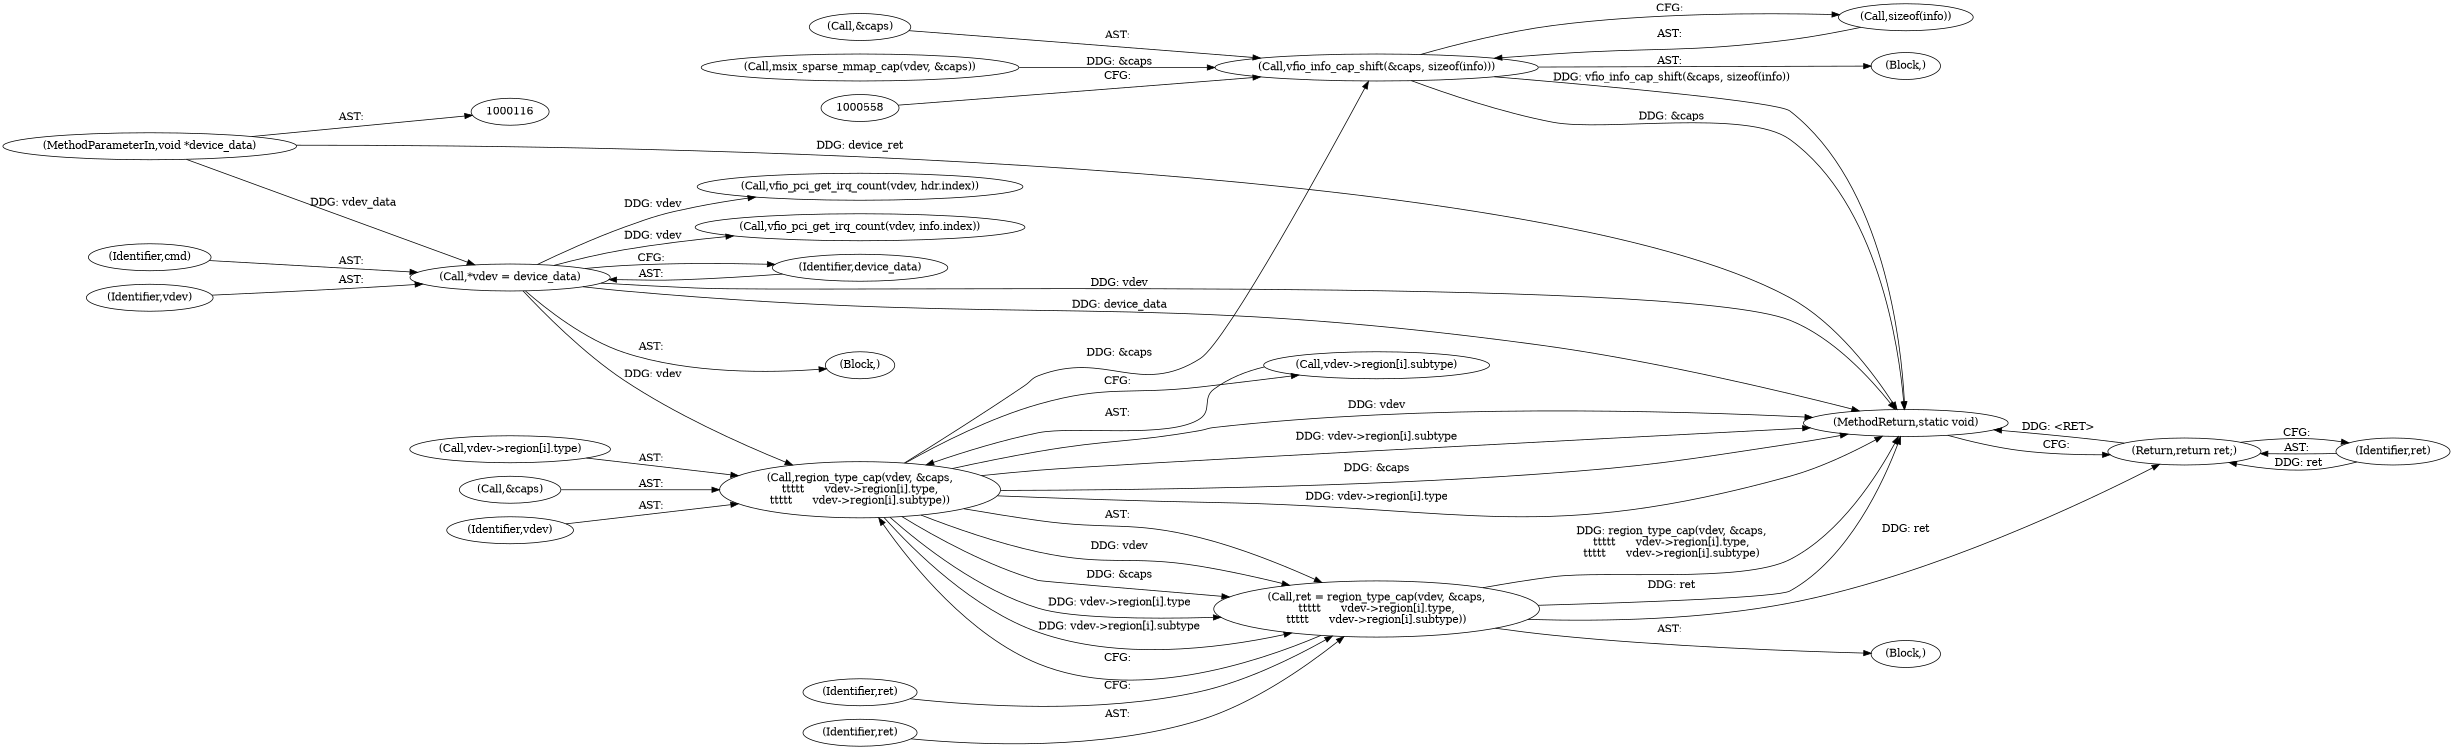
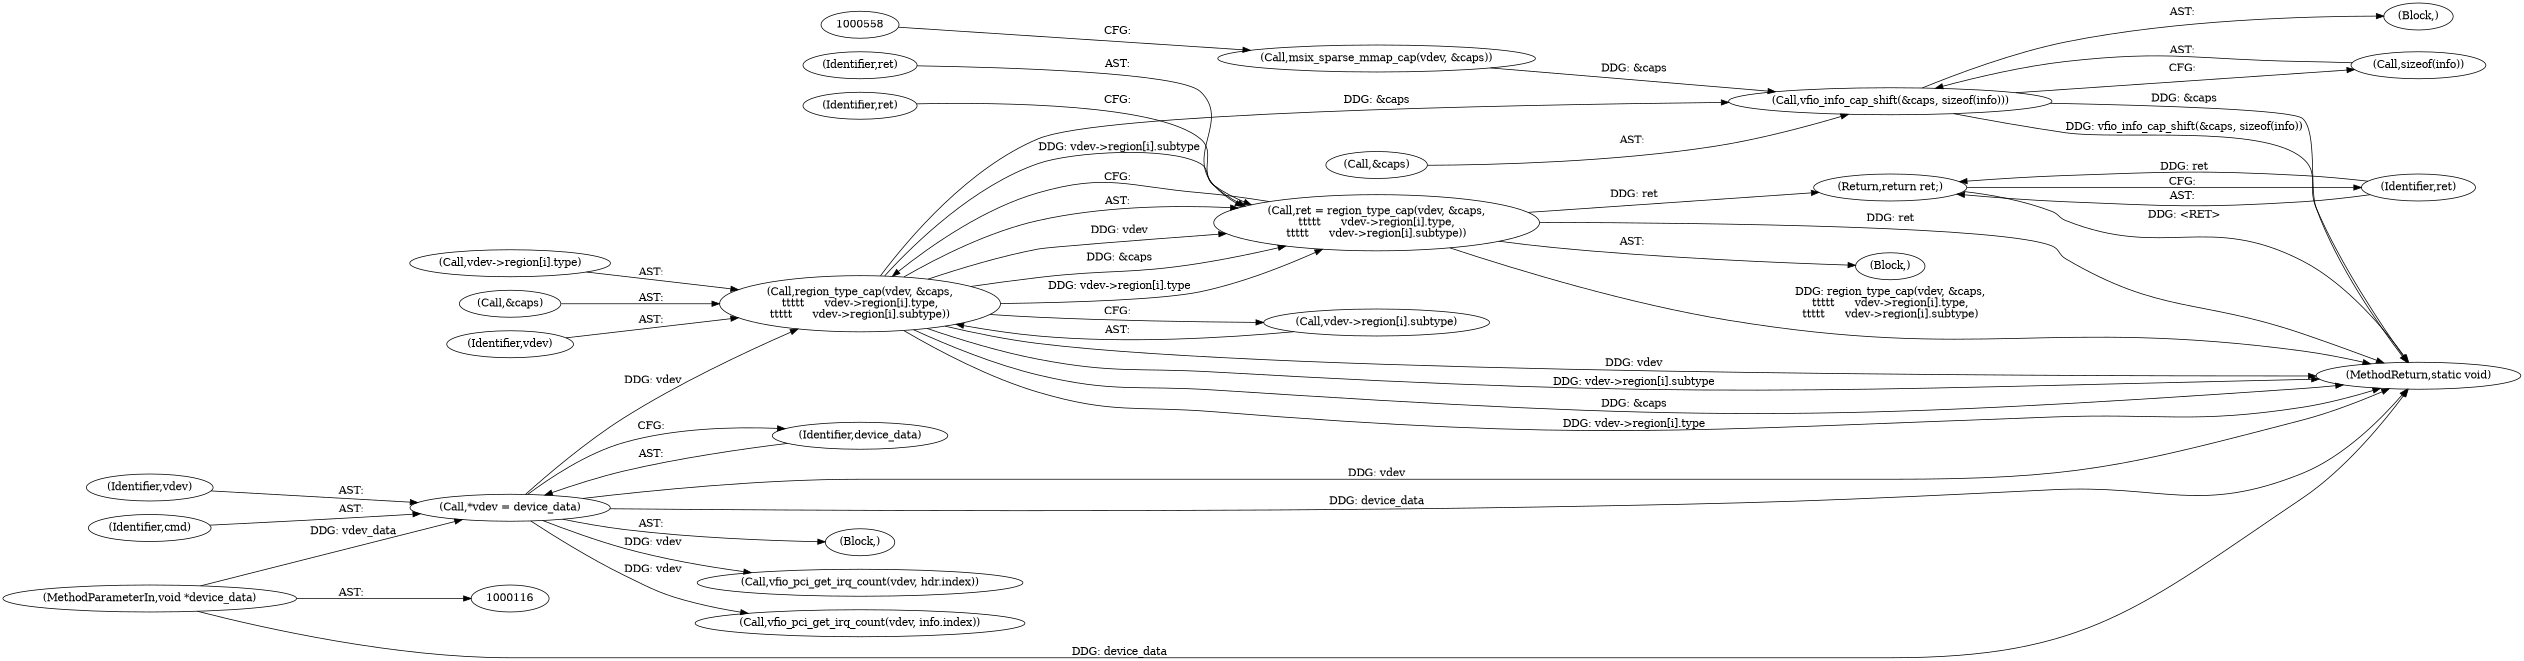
edge "1000558" -> "(Call,vfio_info_cap_shift(&caps, sizeof(info)))": now "1000558" -> "(Call,msix_sparse_mmap_cap(vdev, &caps))"
edge "(MethodParameterIn,void *device_data)" -> "(MethodReturn,static void)": label "DDG: device_ret" -> "DDG: device_data"
edge "(MethodReturn,static void)" -> "(Return,return ret;)": removed, label "CFG:"
